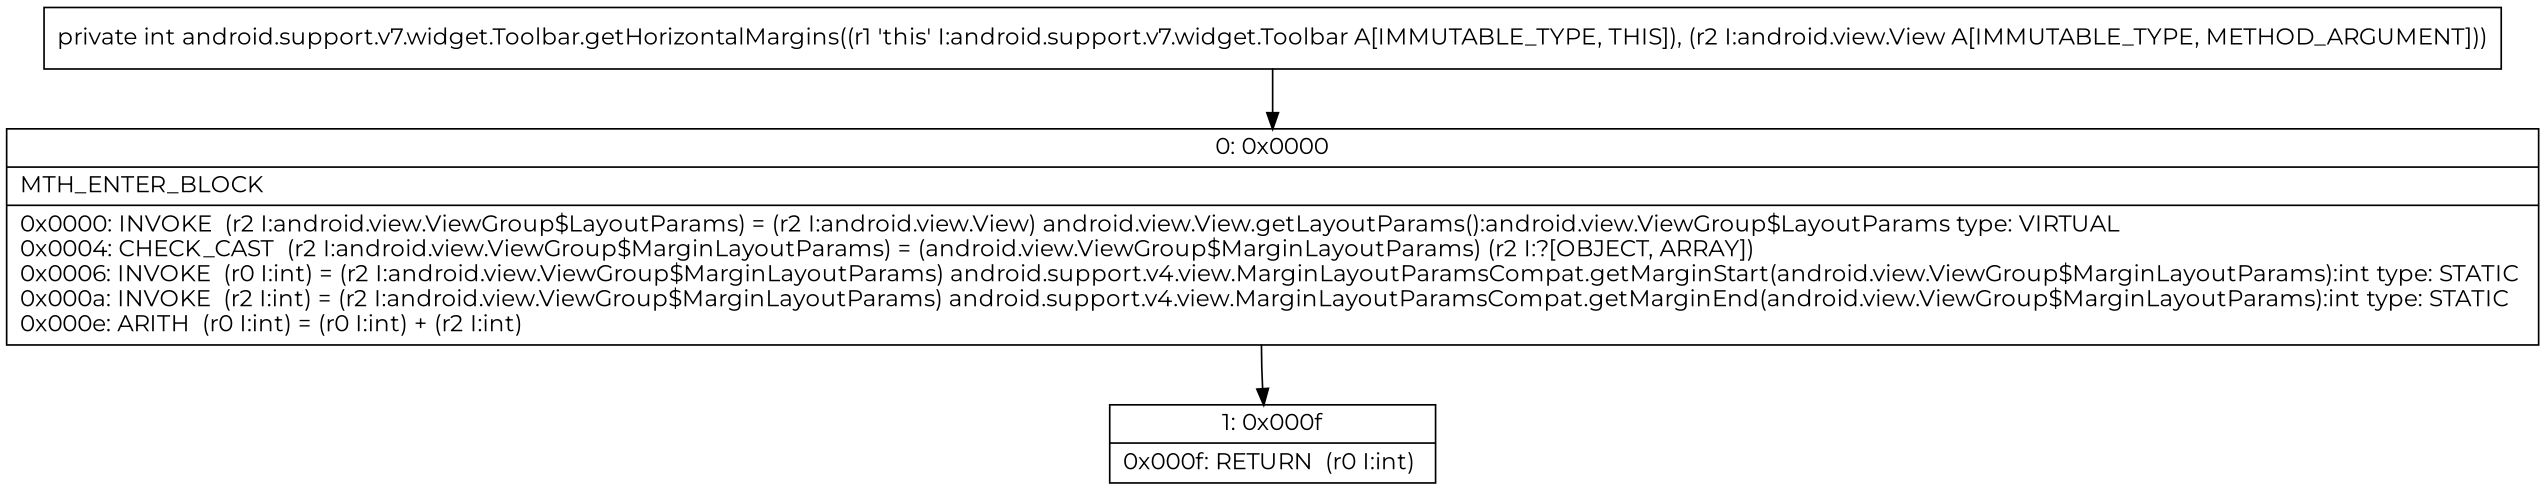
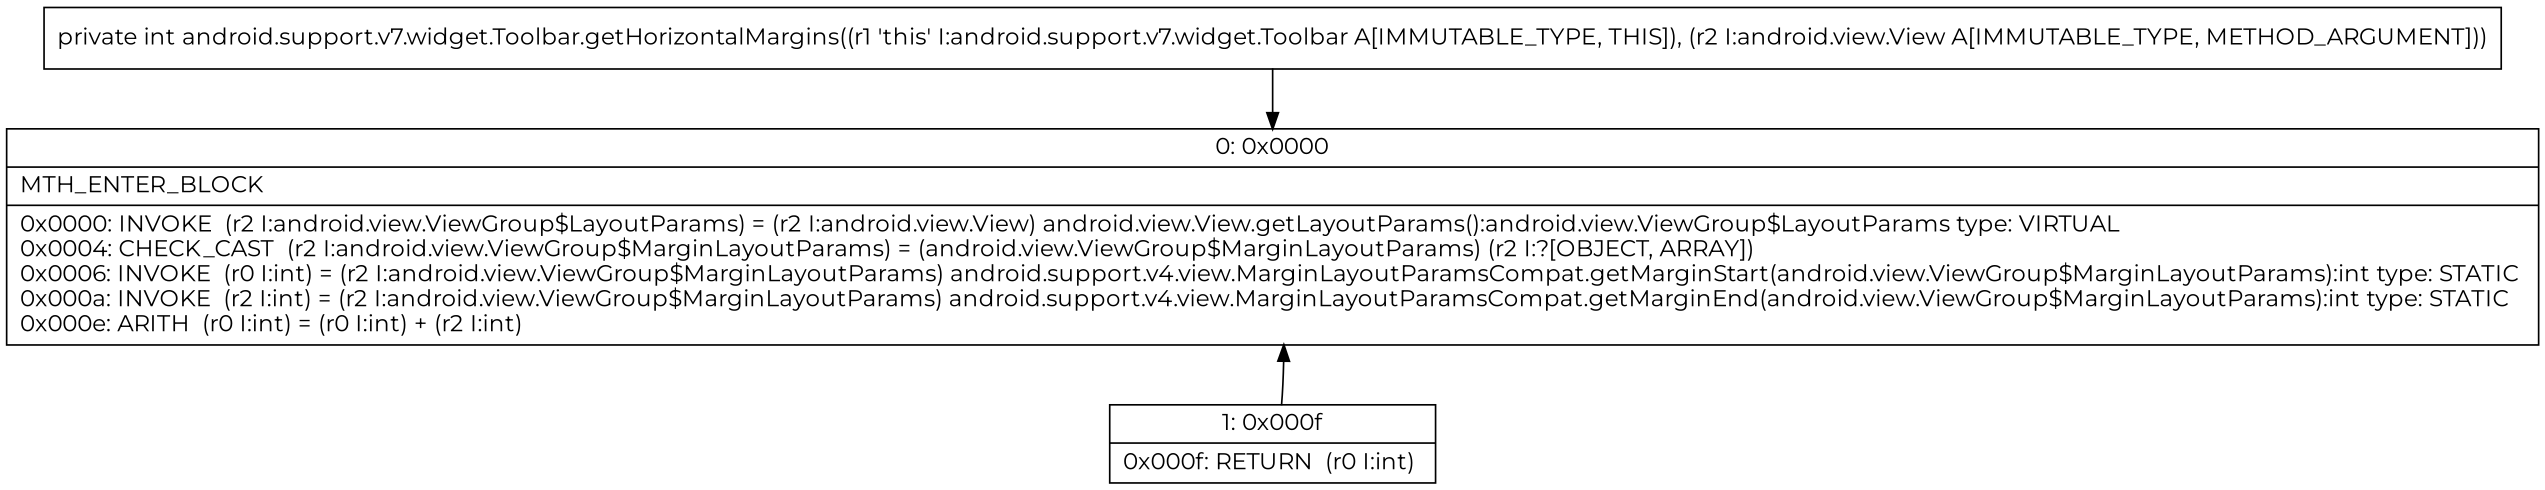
edge "0: 0x0000" -> "1: 0x000f": reversed
